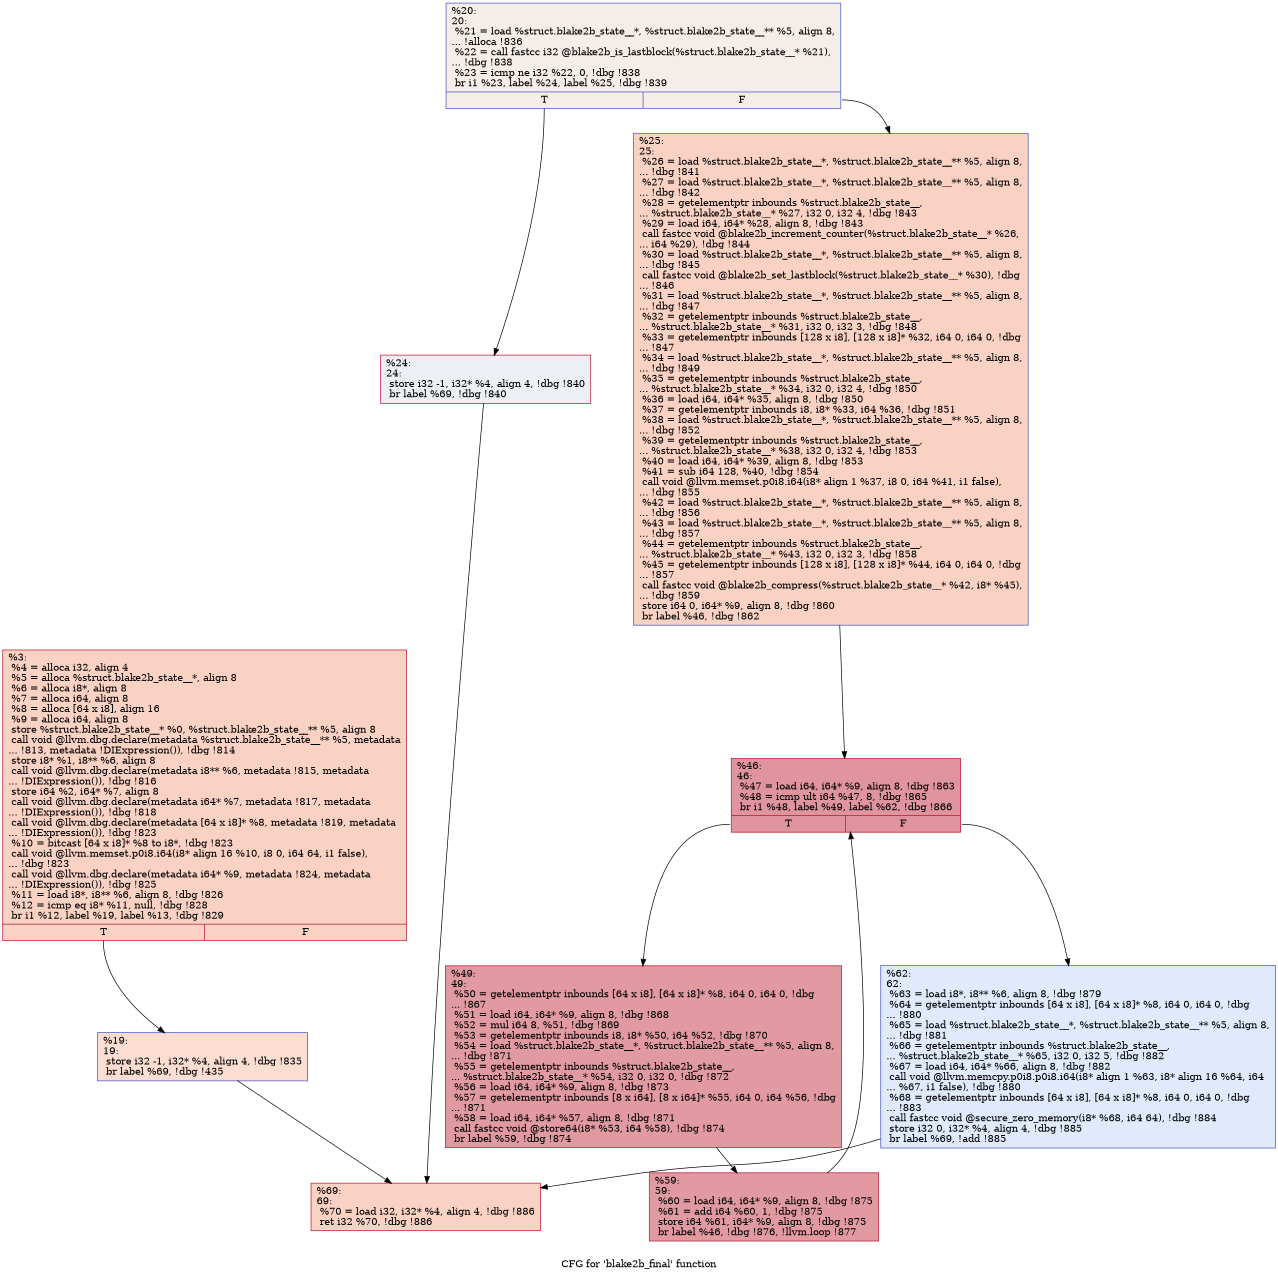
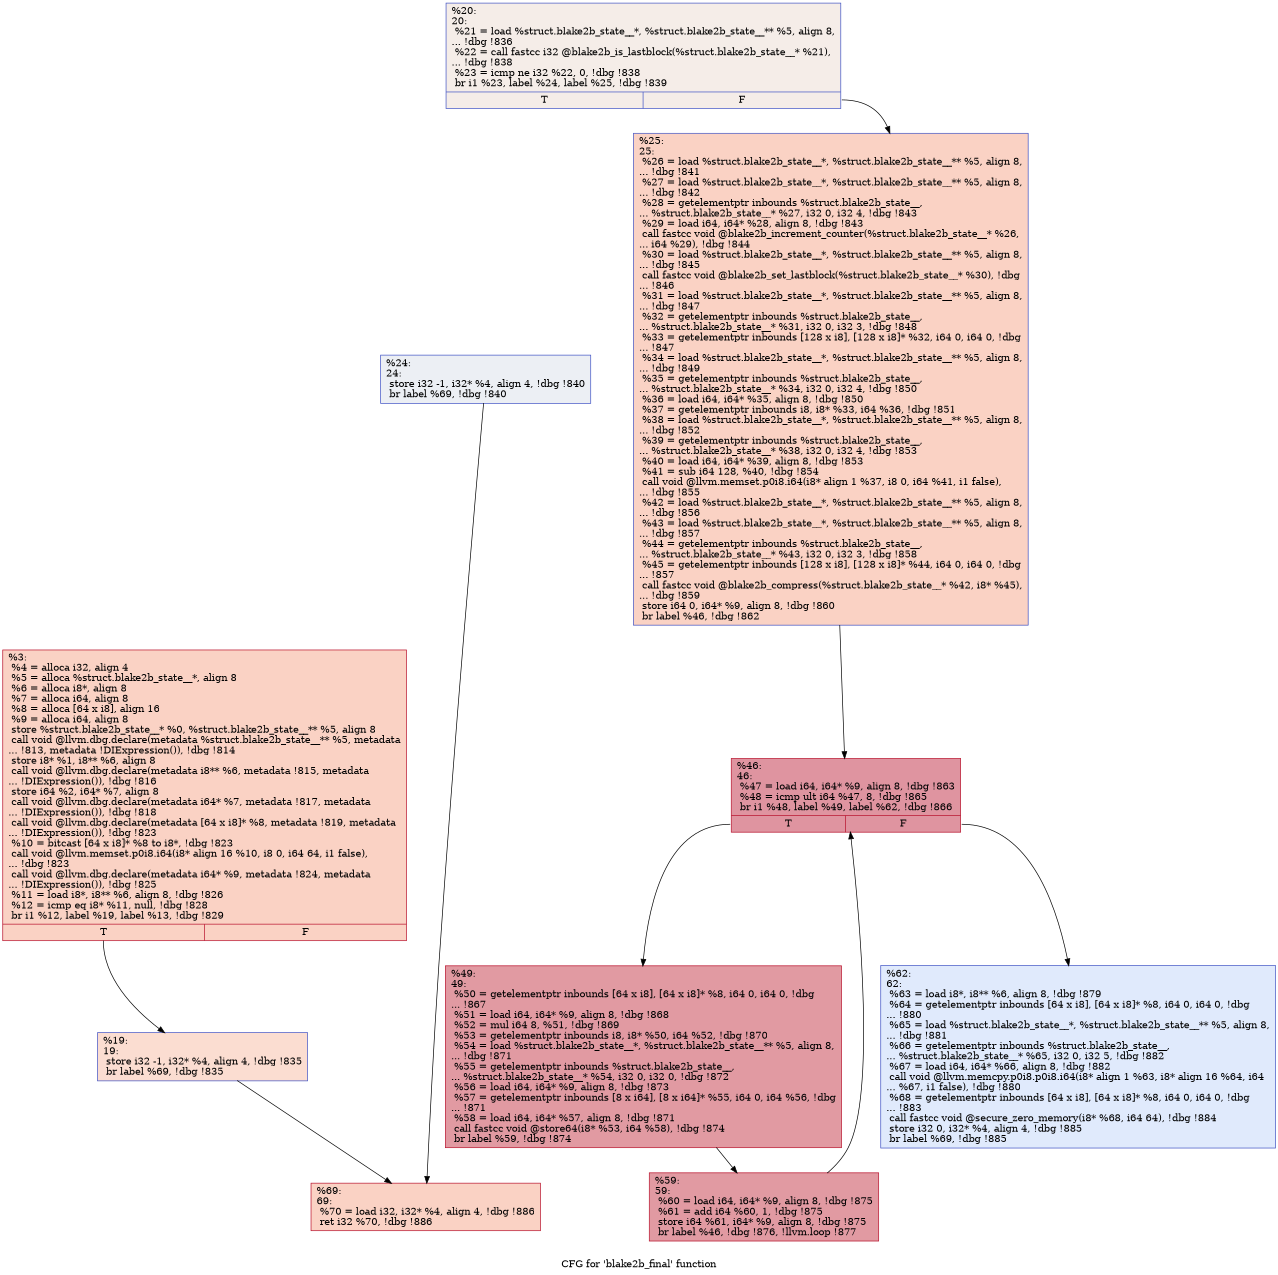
node "%20:": text "... !alloca !836" -> "... !dbg !836"
edge "%20:" -> "%24:": removed
node "%24:": color #b70d28ff -> #3d50c3ff
node "%19:": text "br label %69, !dbg !435" -> "br label %69, !dbg !835"
node "%62:": text "br label %69, !add !885" -> "br label %69, !dbg !885"
edge "%62:" -> "%69:": removed
